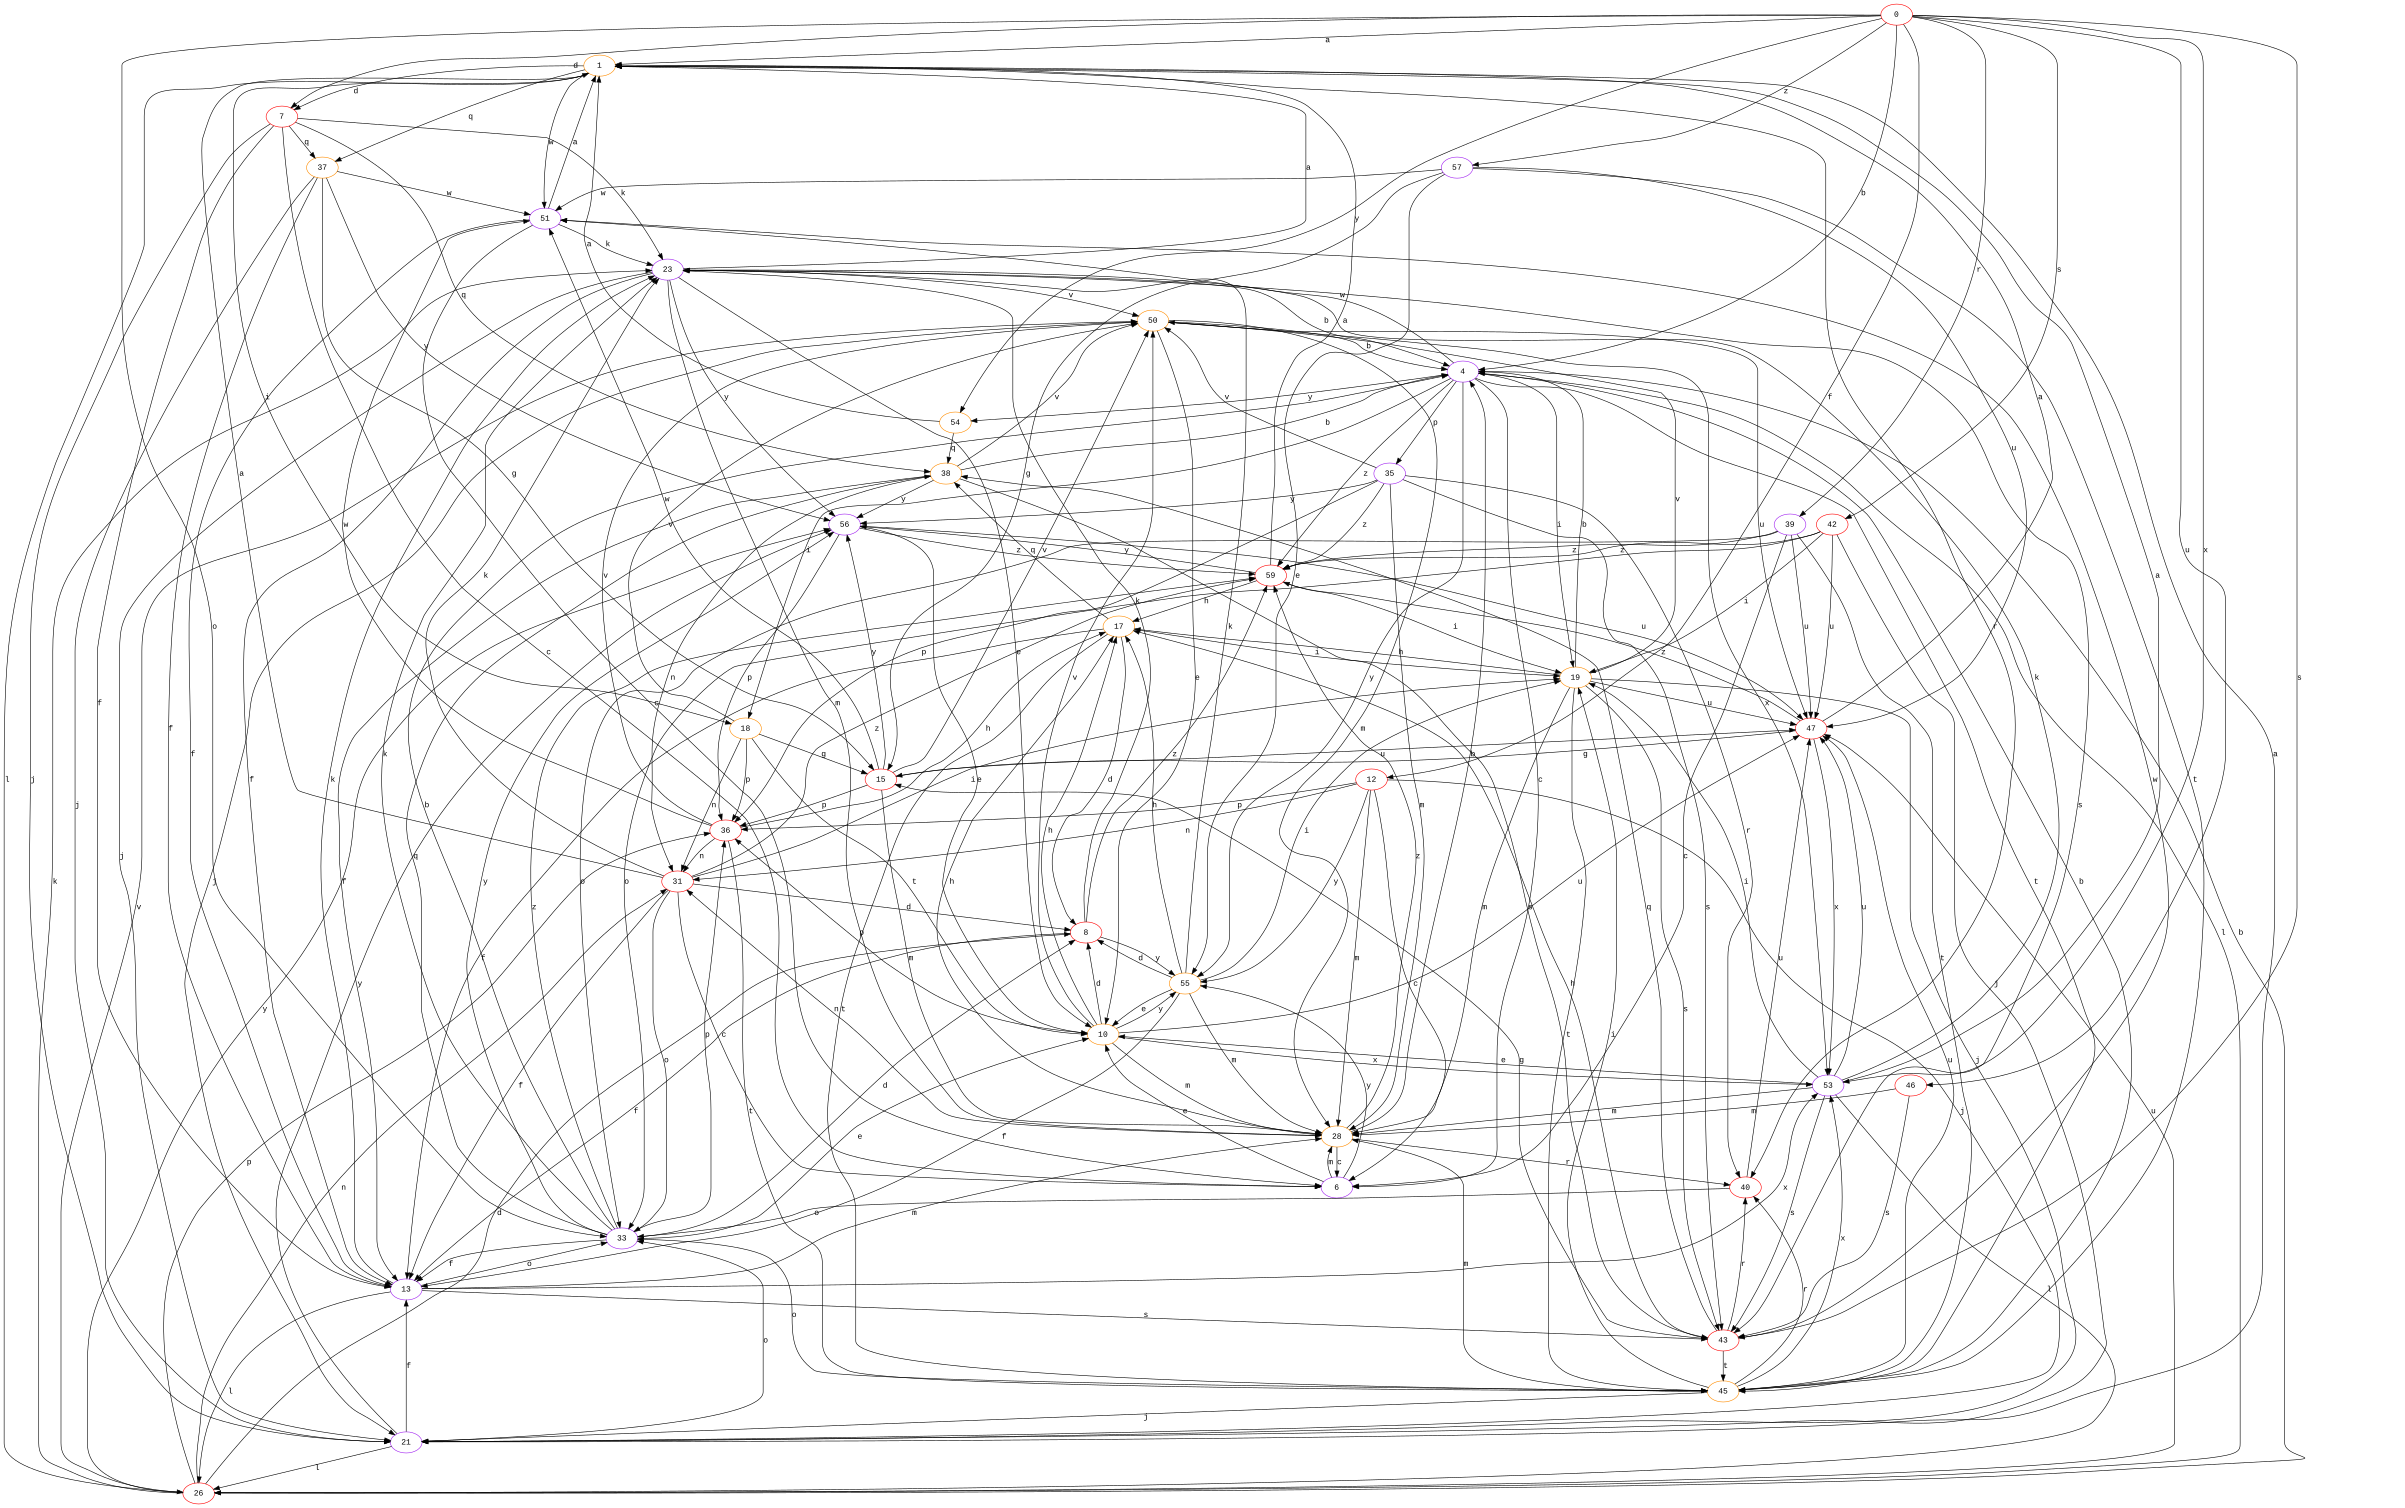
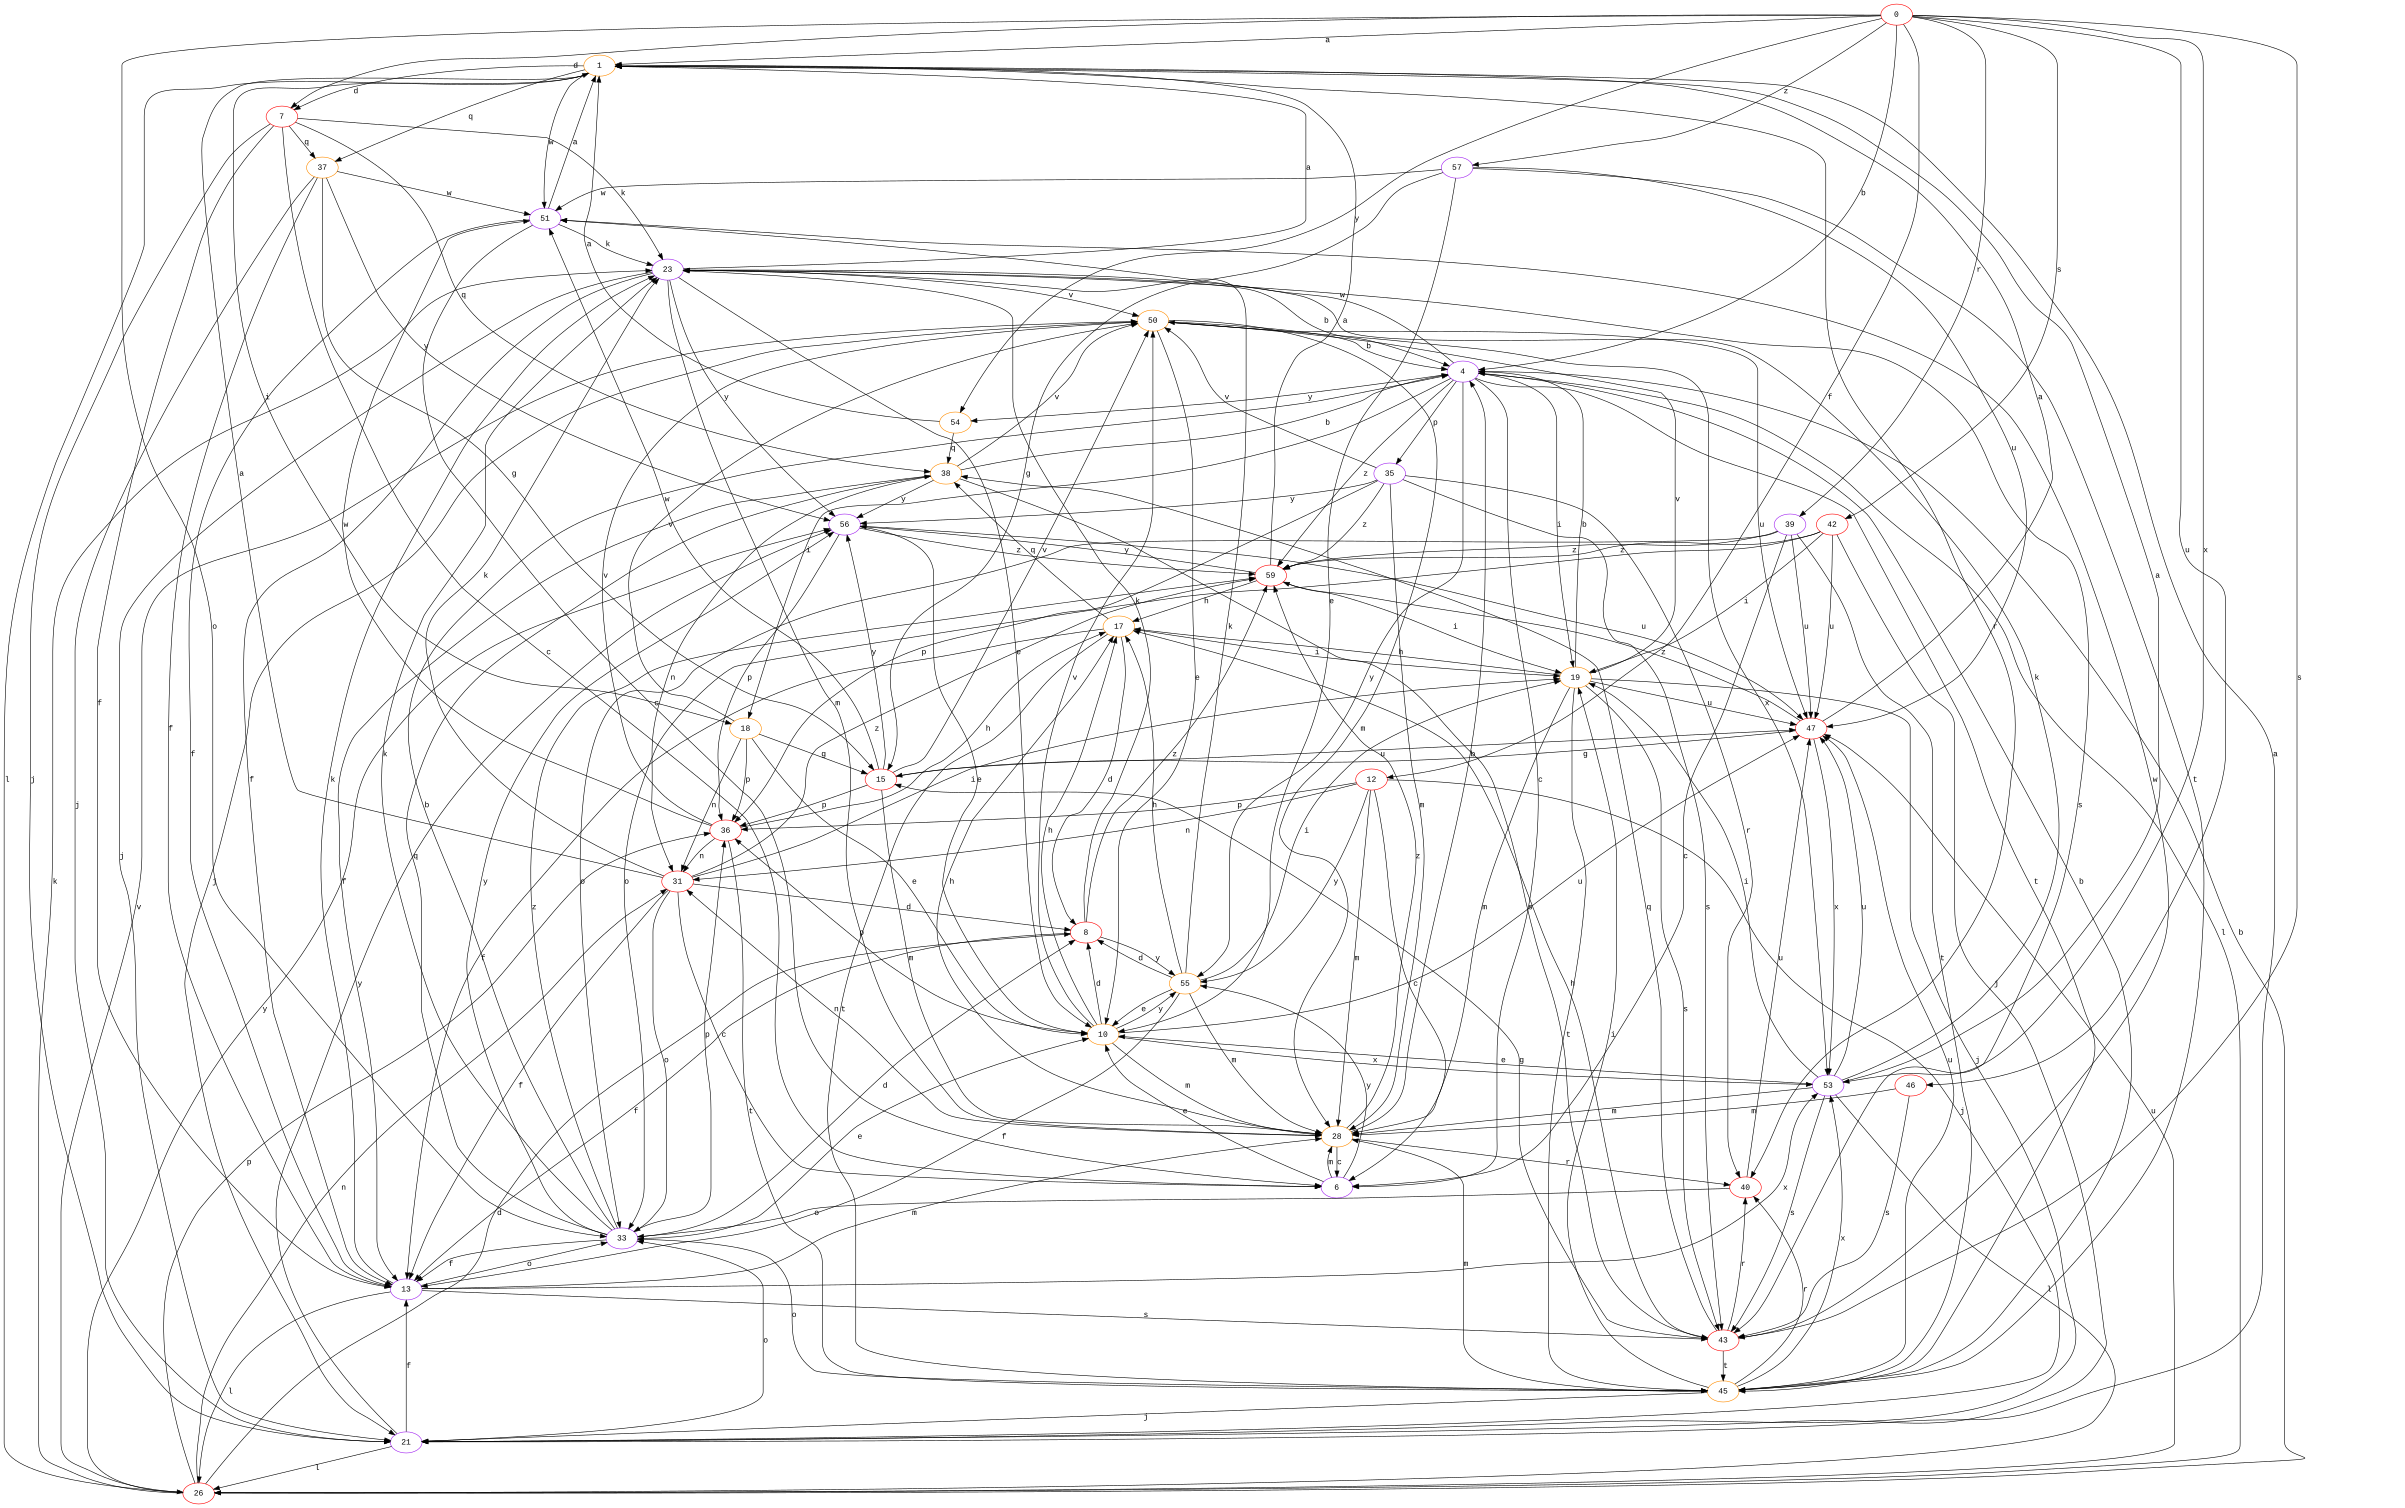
edge "57" -> "55": now "57" -> "10"
edge "18" -> "10": label "t" -> "e"
